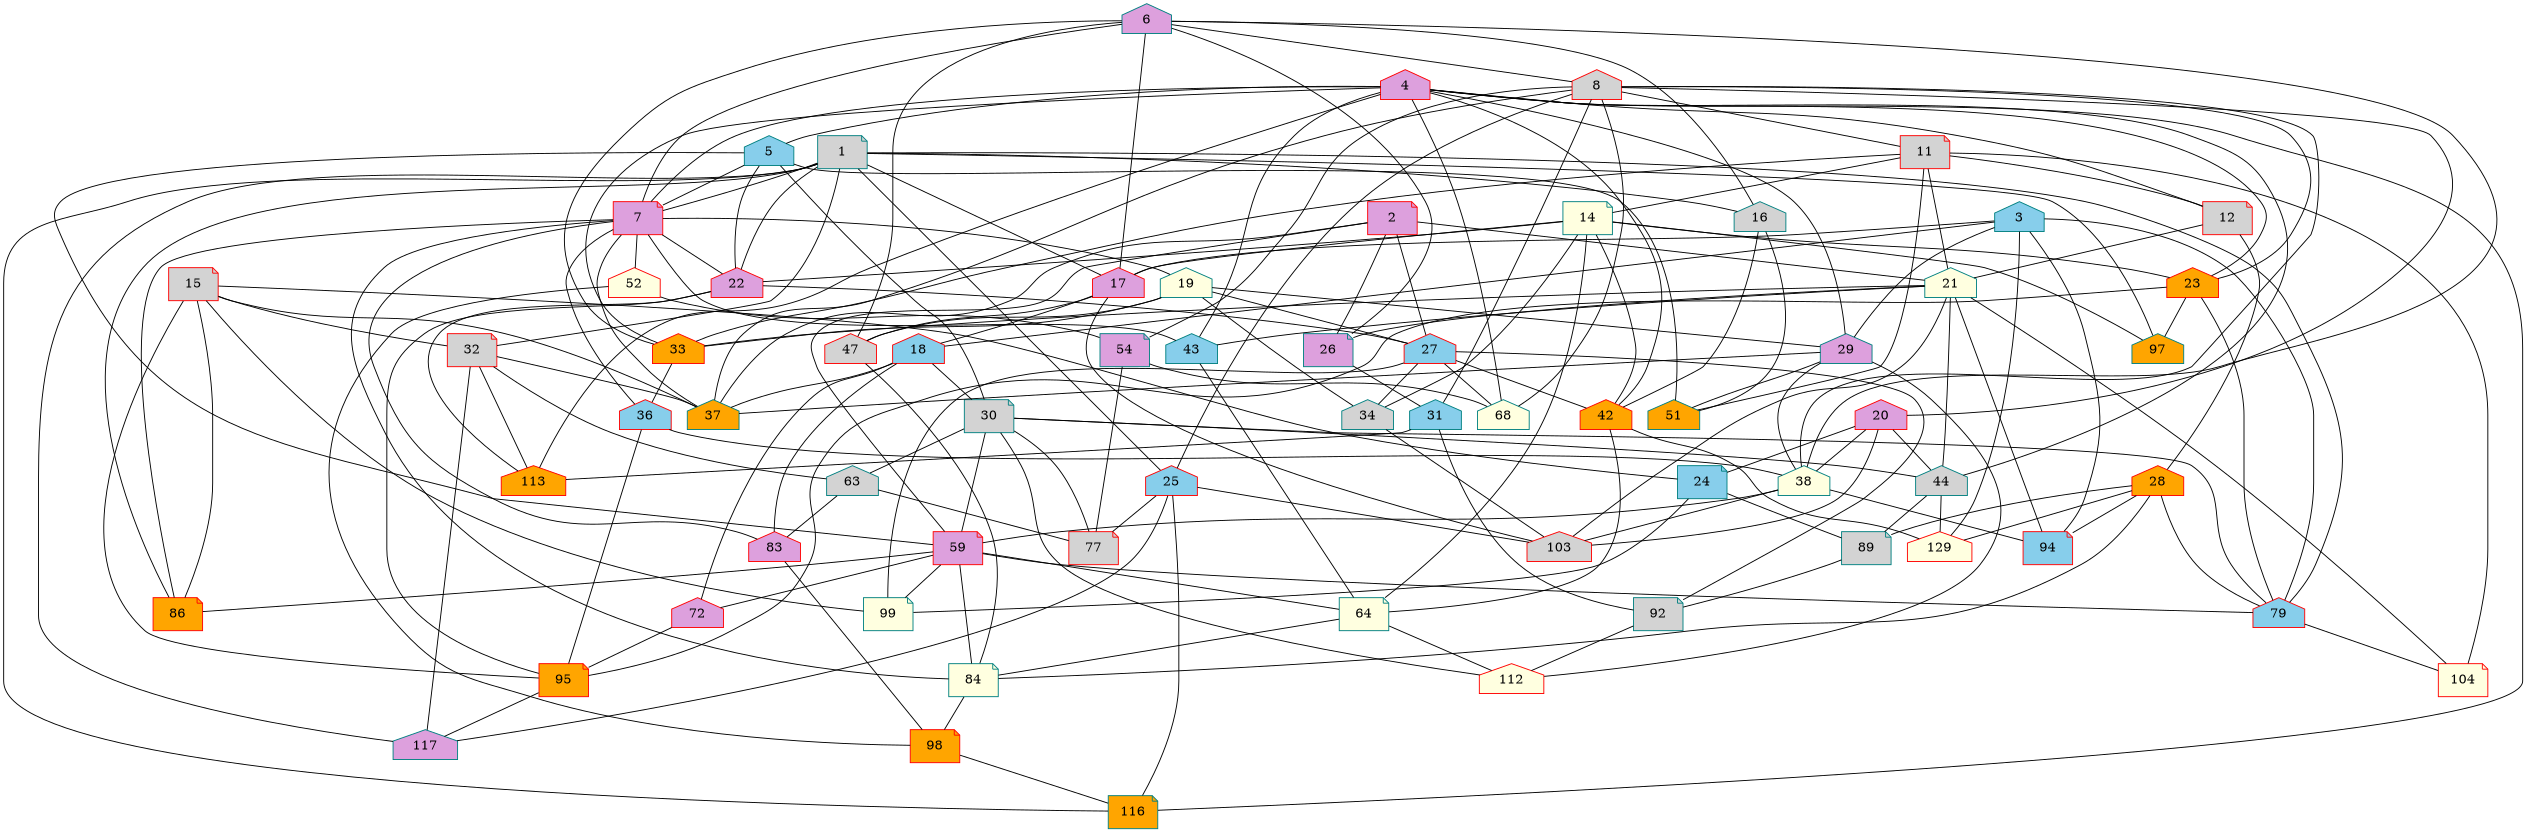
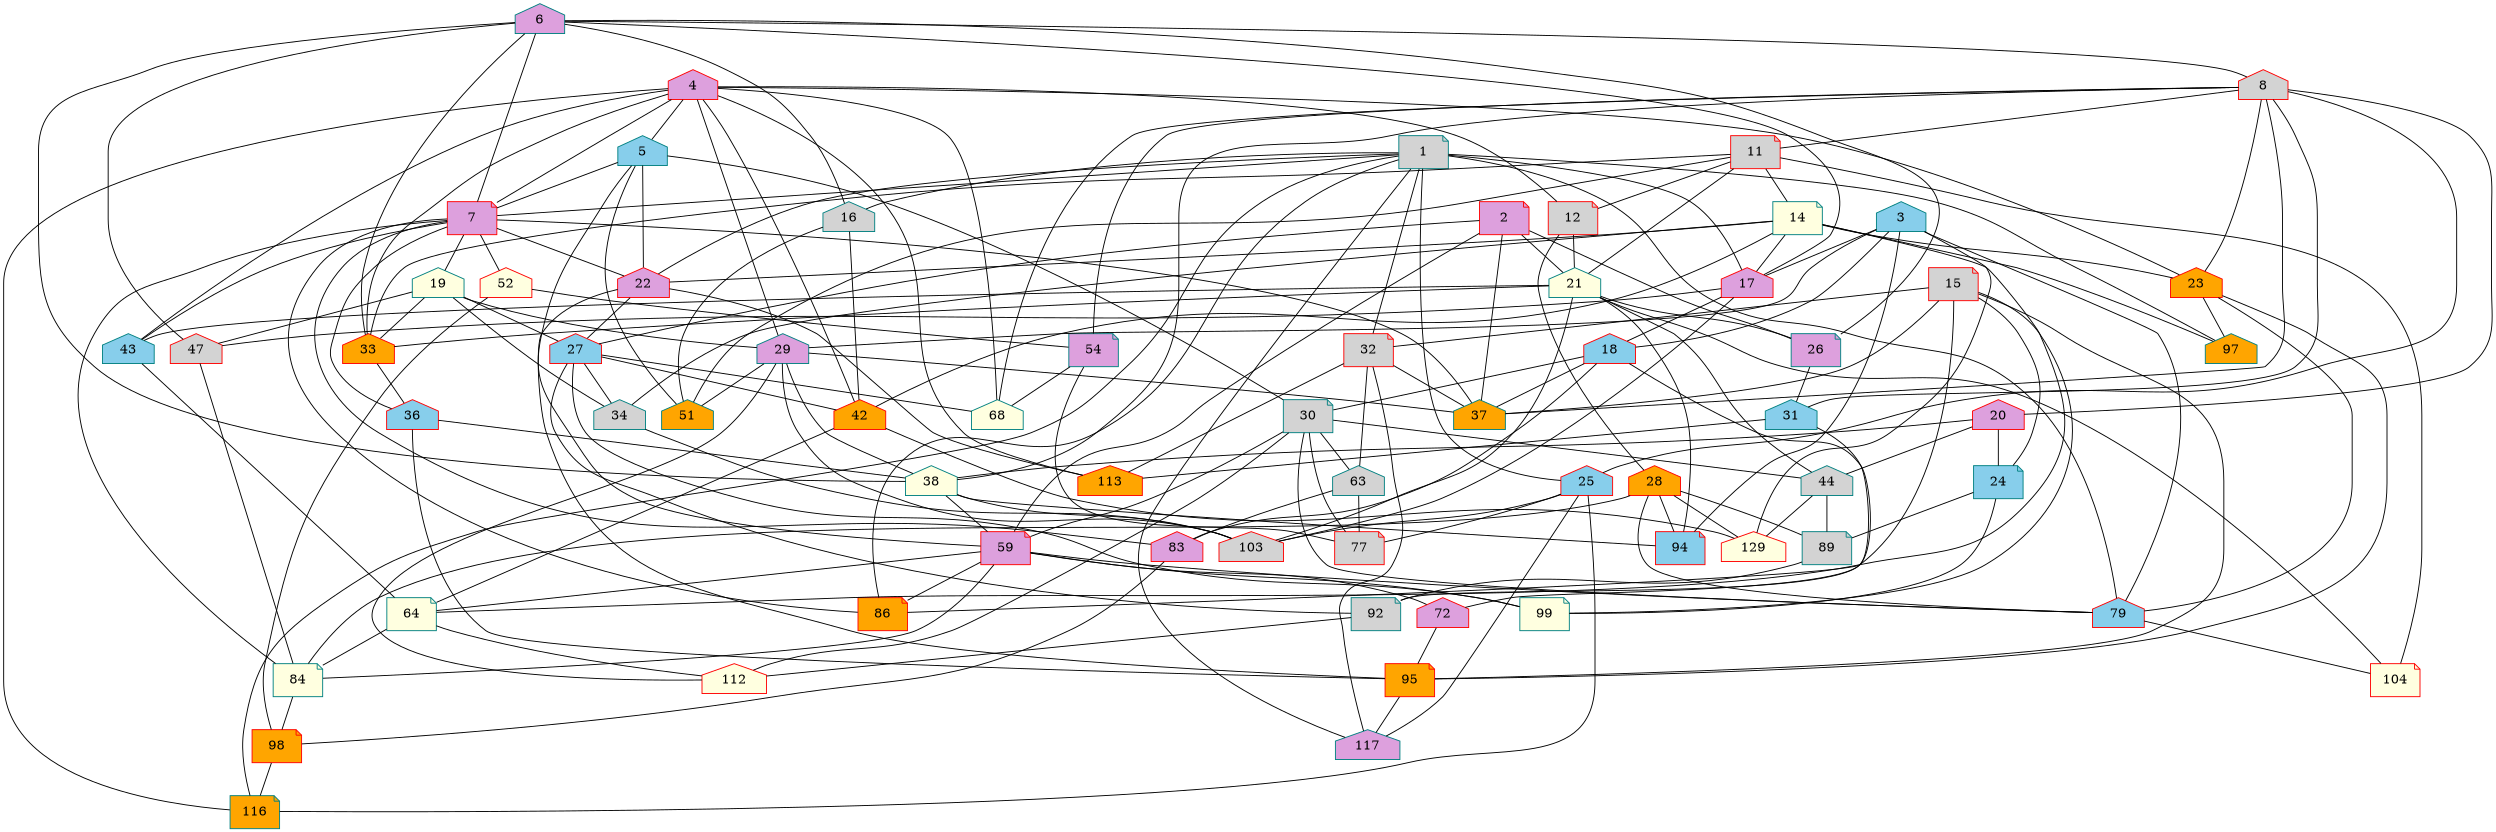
edge "4" -- "44": removed
edge "20" -- "103": now "29" -- "103"
